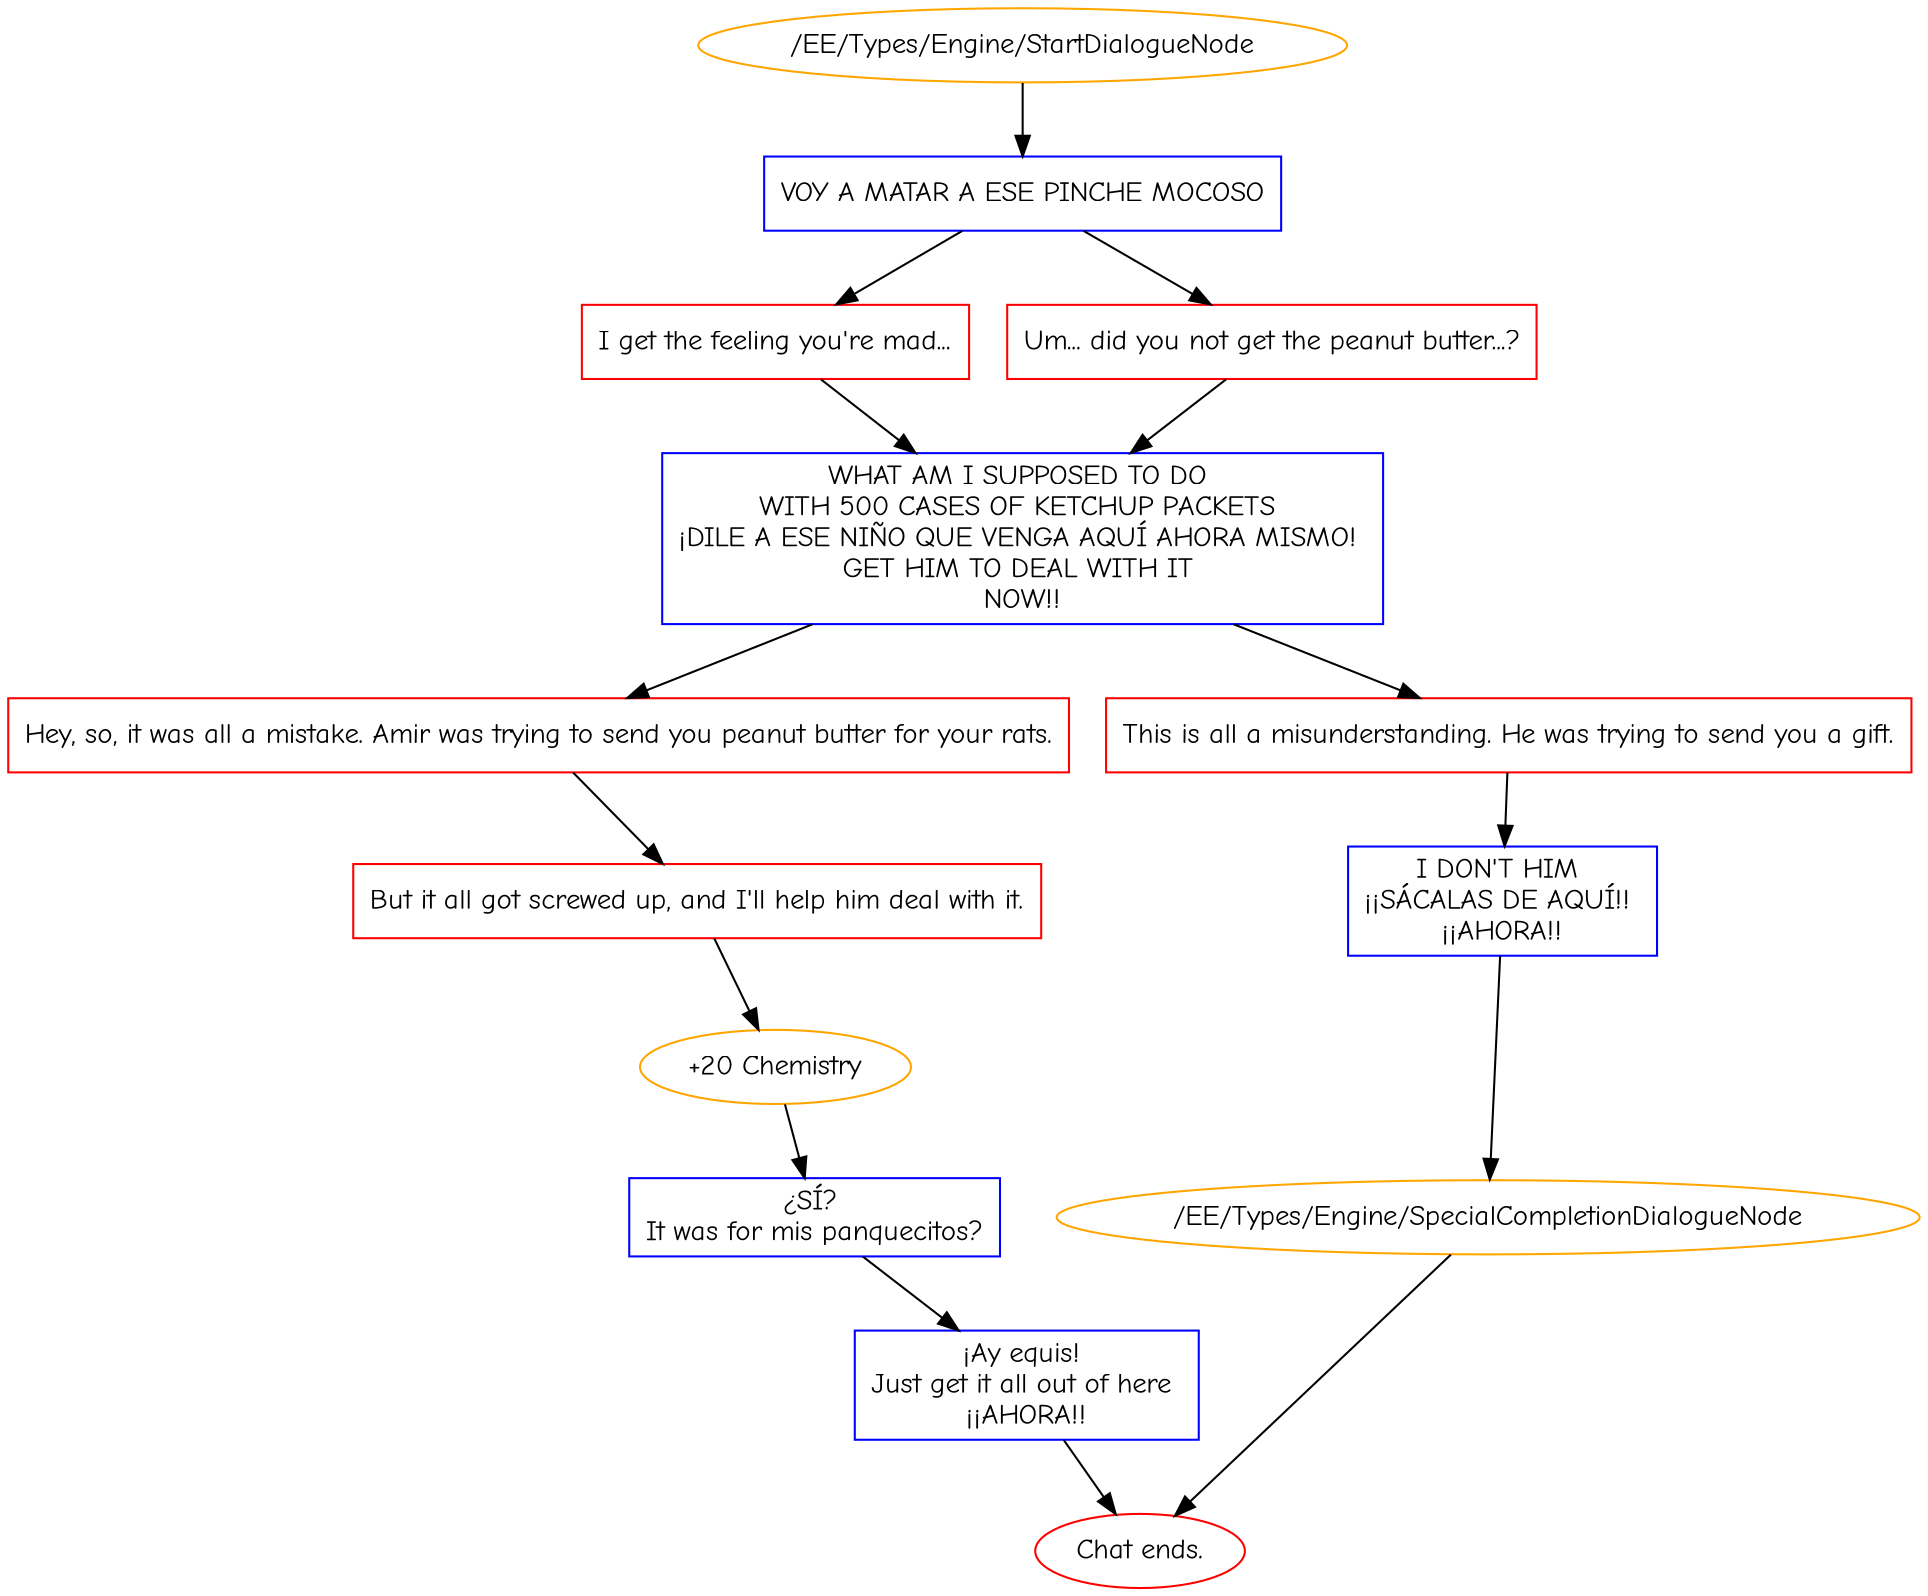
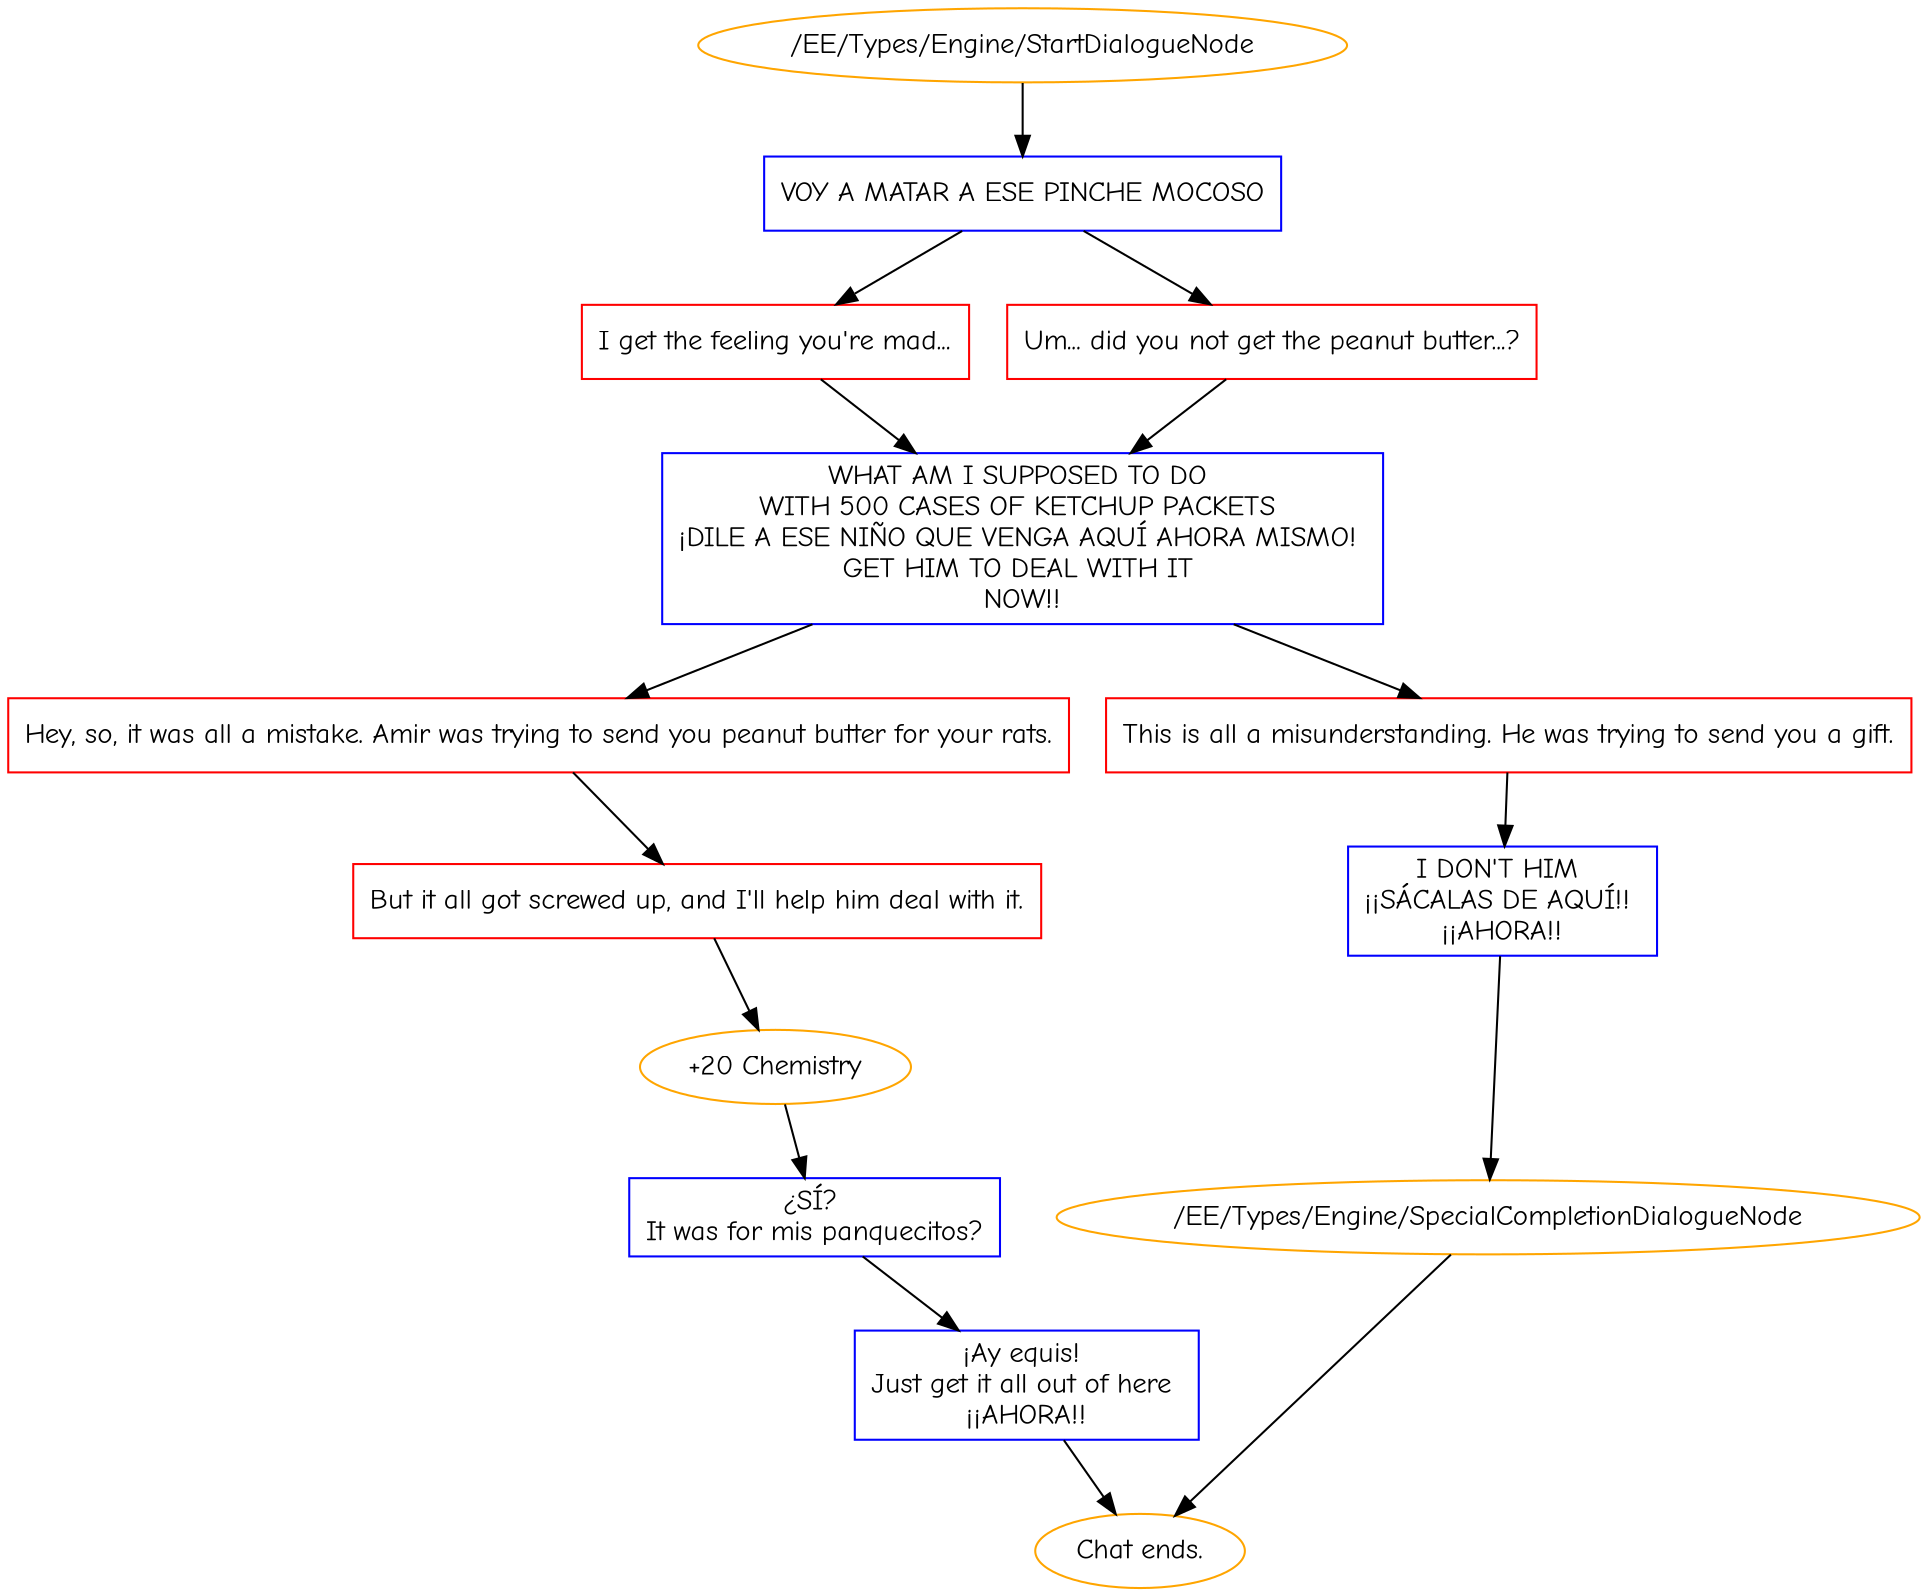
node "Chat ends.": color red -> orange
